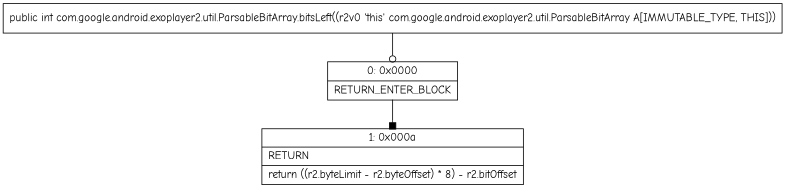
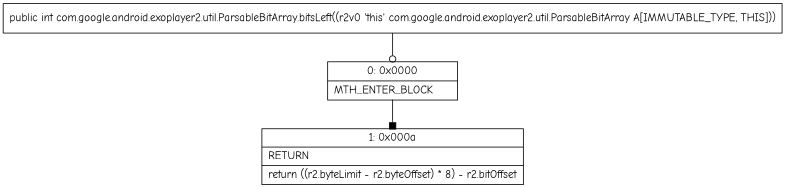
node "0: 0x0000": text "RETURN_ENTER_BLOCK" -> "MTH_ENTER_BLOCK"
